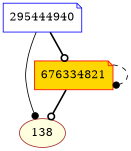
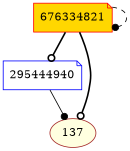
edge "295444940" -> "676334821": reversed
node "138": label "138" -> "137"
